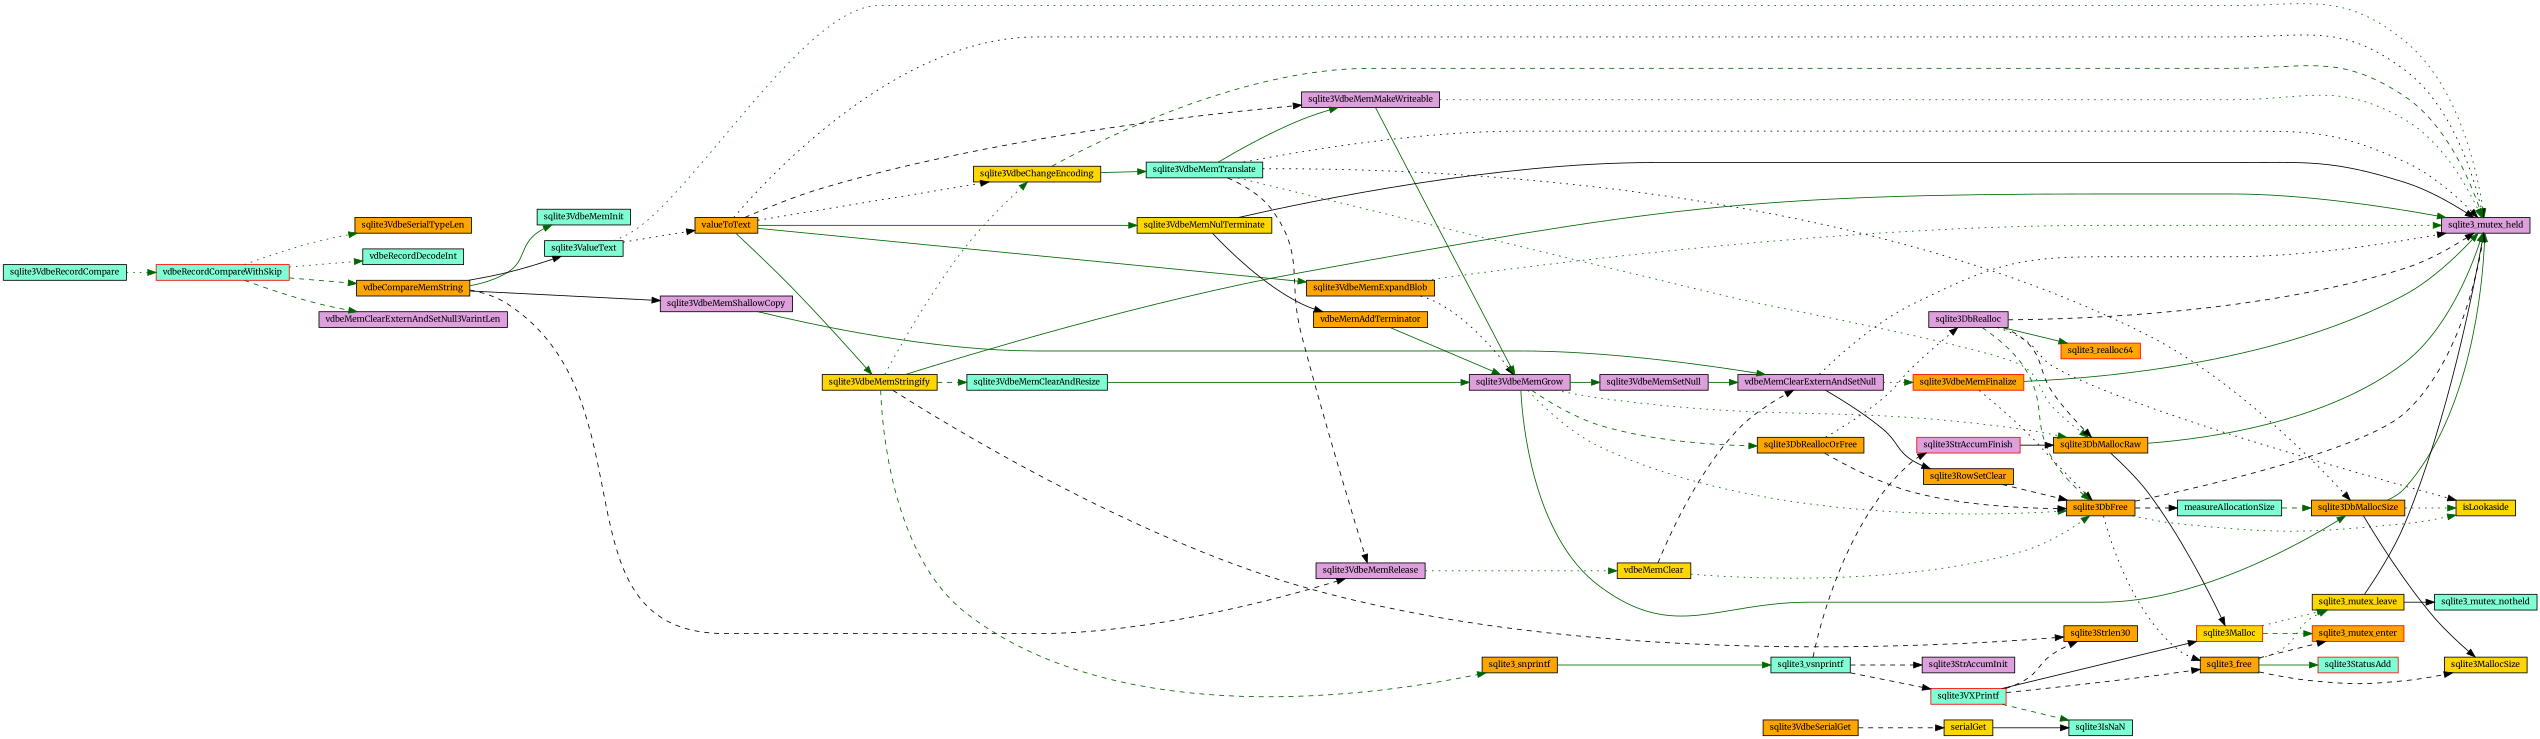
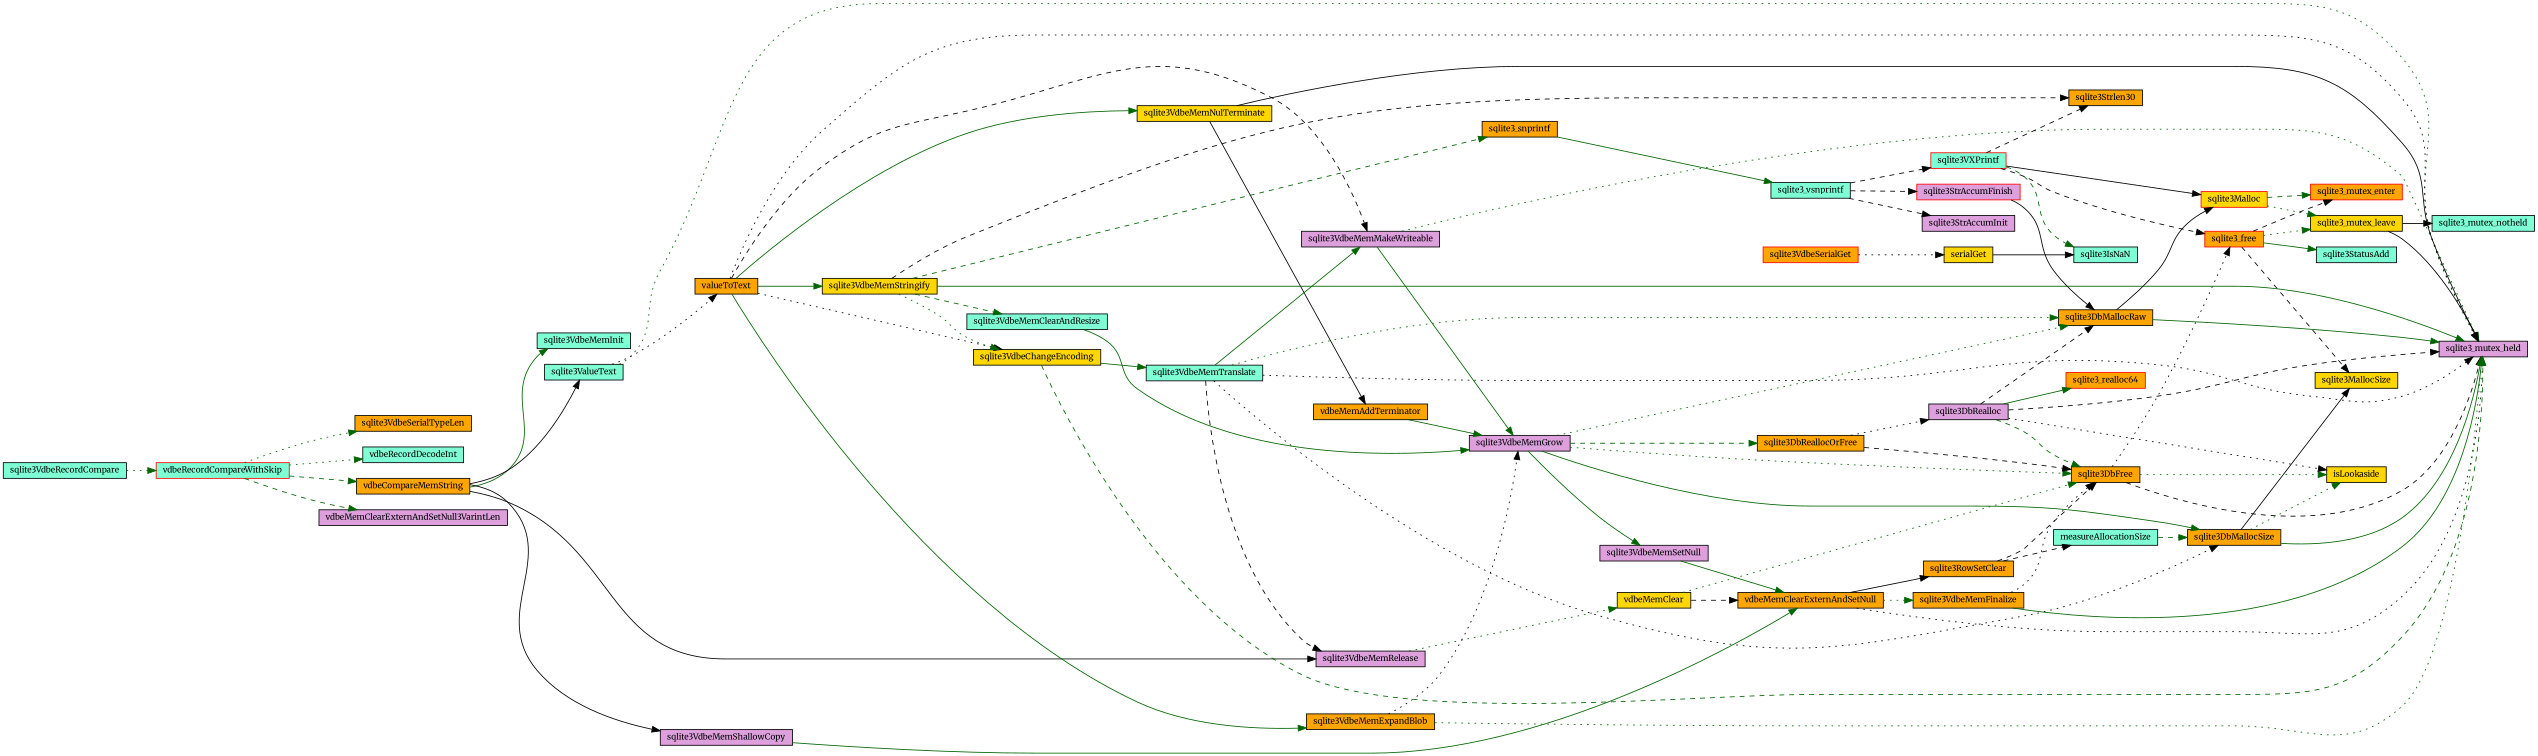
node "vdbeMemClearExternAndSetNull": fillcolor plum -> orange
node "sqlite3VdbeMemFinalize": color red -> black
edge "sqlite3DbFree" -> "measureAllocationSize": now "sqlite3RowSetClear" -> "measureAllocationSize"
edge "vdbeCompareMemString" -> "sqlite3VdbeMemRelease": style dashed -> solid
node "sqlite3_free": color black -> red
node "sqlite3StatusAdd": color red -> black
node "sqlite3VdbeSerialGet": color black -> red
edge "sqlite3VdbeSerialGet" -> "serialGet": style dashed -> dotted
